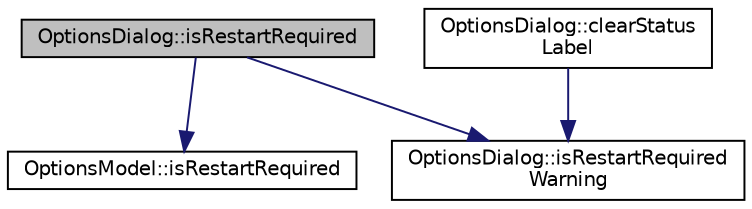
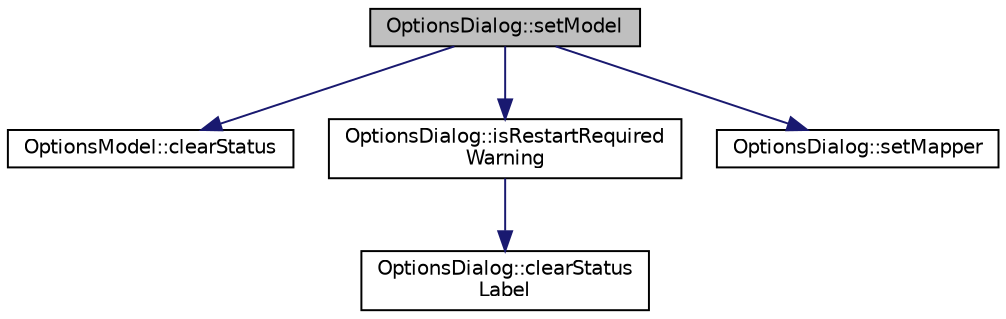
node "OptionsDialog::isRestartRequired": label "OptionsDialog::isRestartRequired" -> "OptionsDialog::setModel"
edge "OptionsDialog::clearStatus Label" -> "OptionsDialog::isRestartRequired Warning": reversed
node "OptionsDialog::setMapper": added
node "OptionsModel::isRestartRequired": label "OptionsModel::isRestartRequired" -> "OptionsModel::clearStatus"
